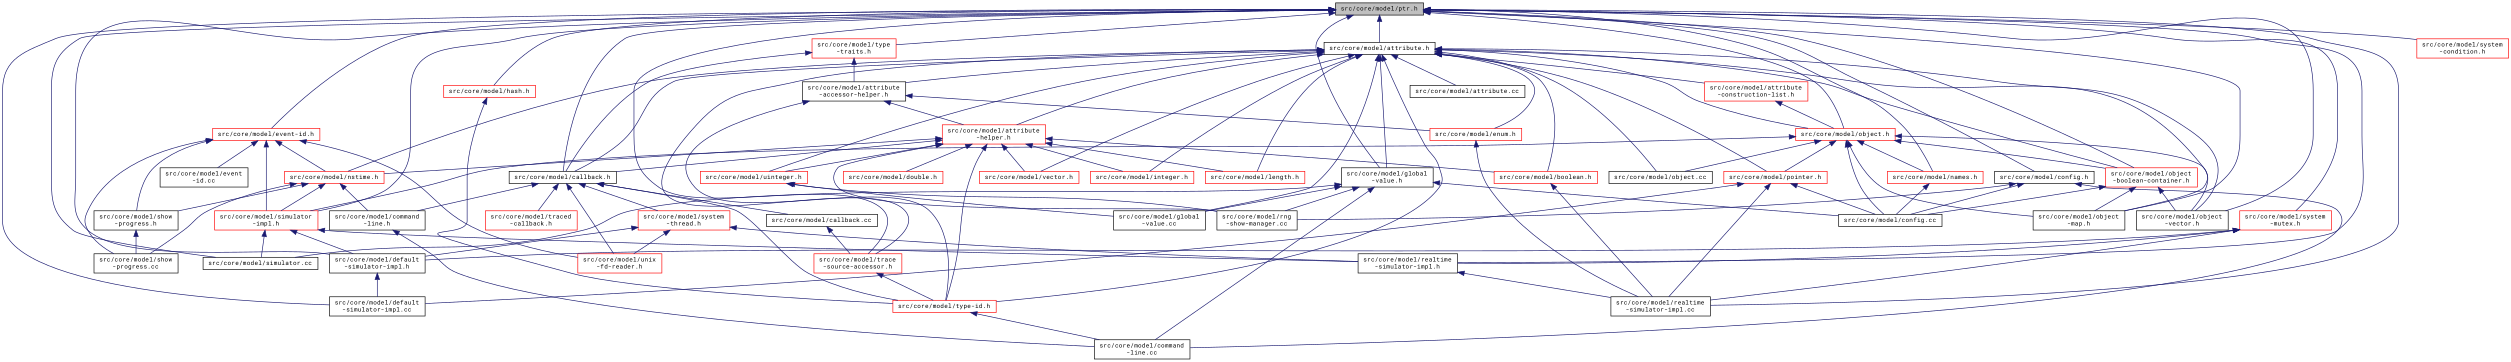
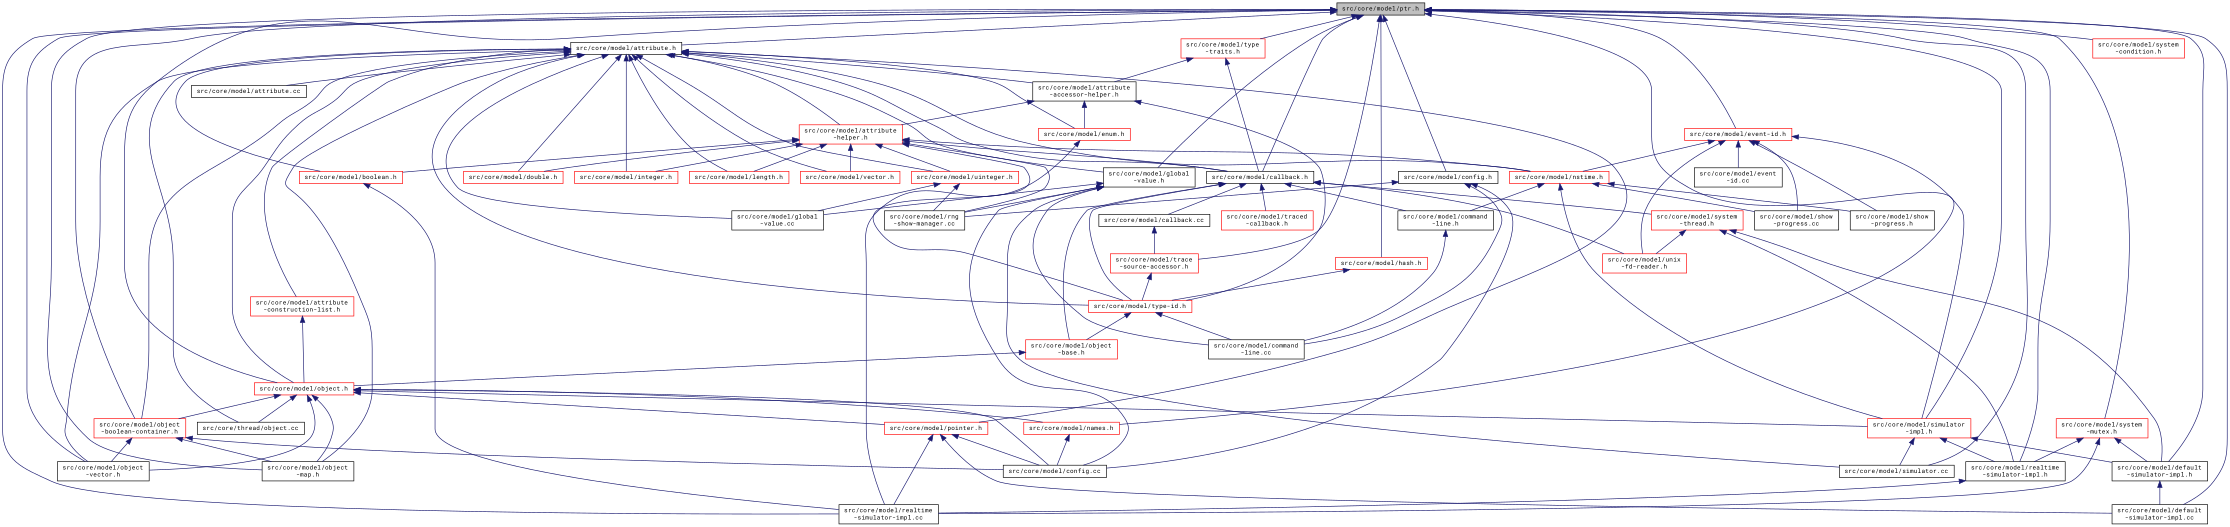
edge "src/core/model/trace -source-accessor.h" -> "src/core/model/attribute.h": now "src/core/model/double.h" -> "src/core/model/attribute.h"
node "src/core/model/object.cc": label "src/core/model/object.cc" -> "src/core/thread/object.cc"
edge "src/core/model/show -progress.cc" -> "src/core/model/show -progress.h": removed
node "src/core/model/object -base.h": added
